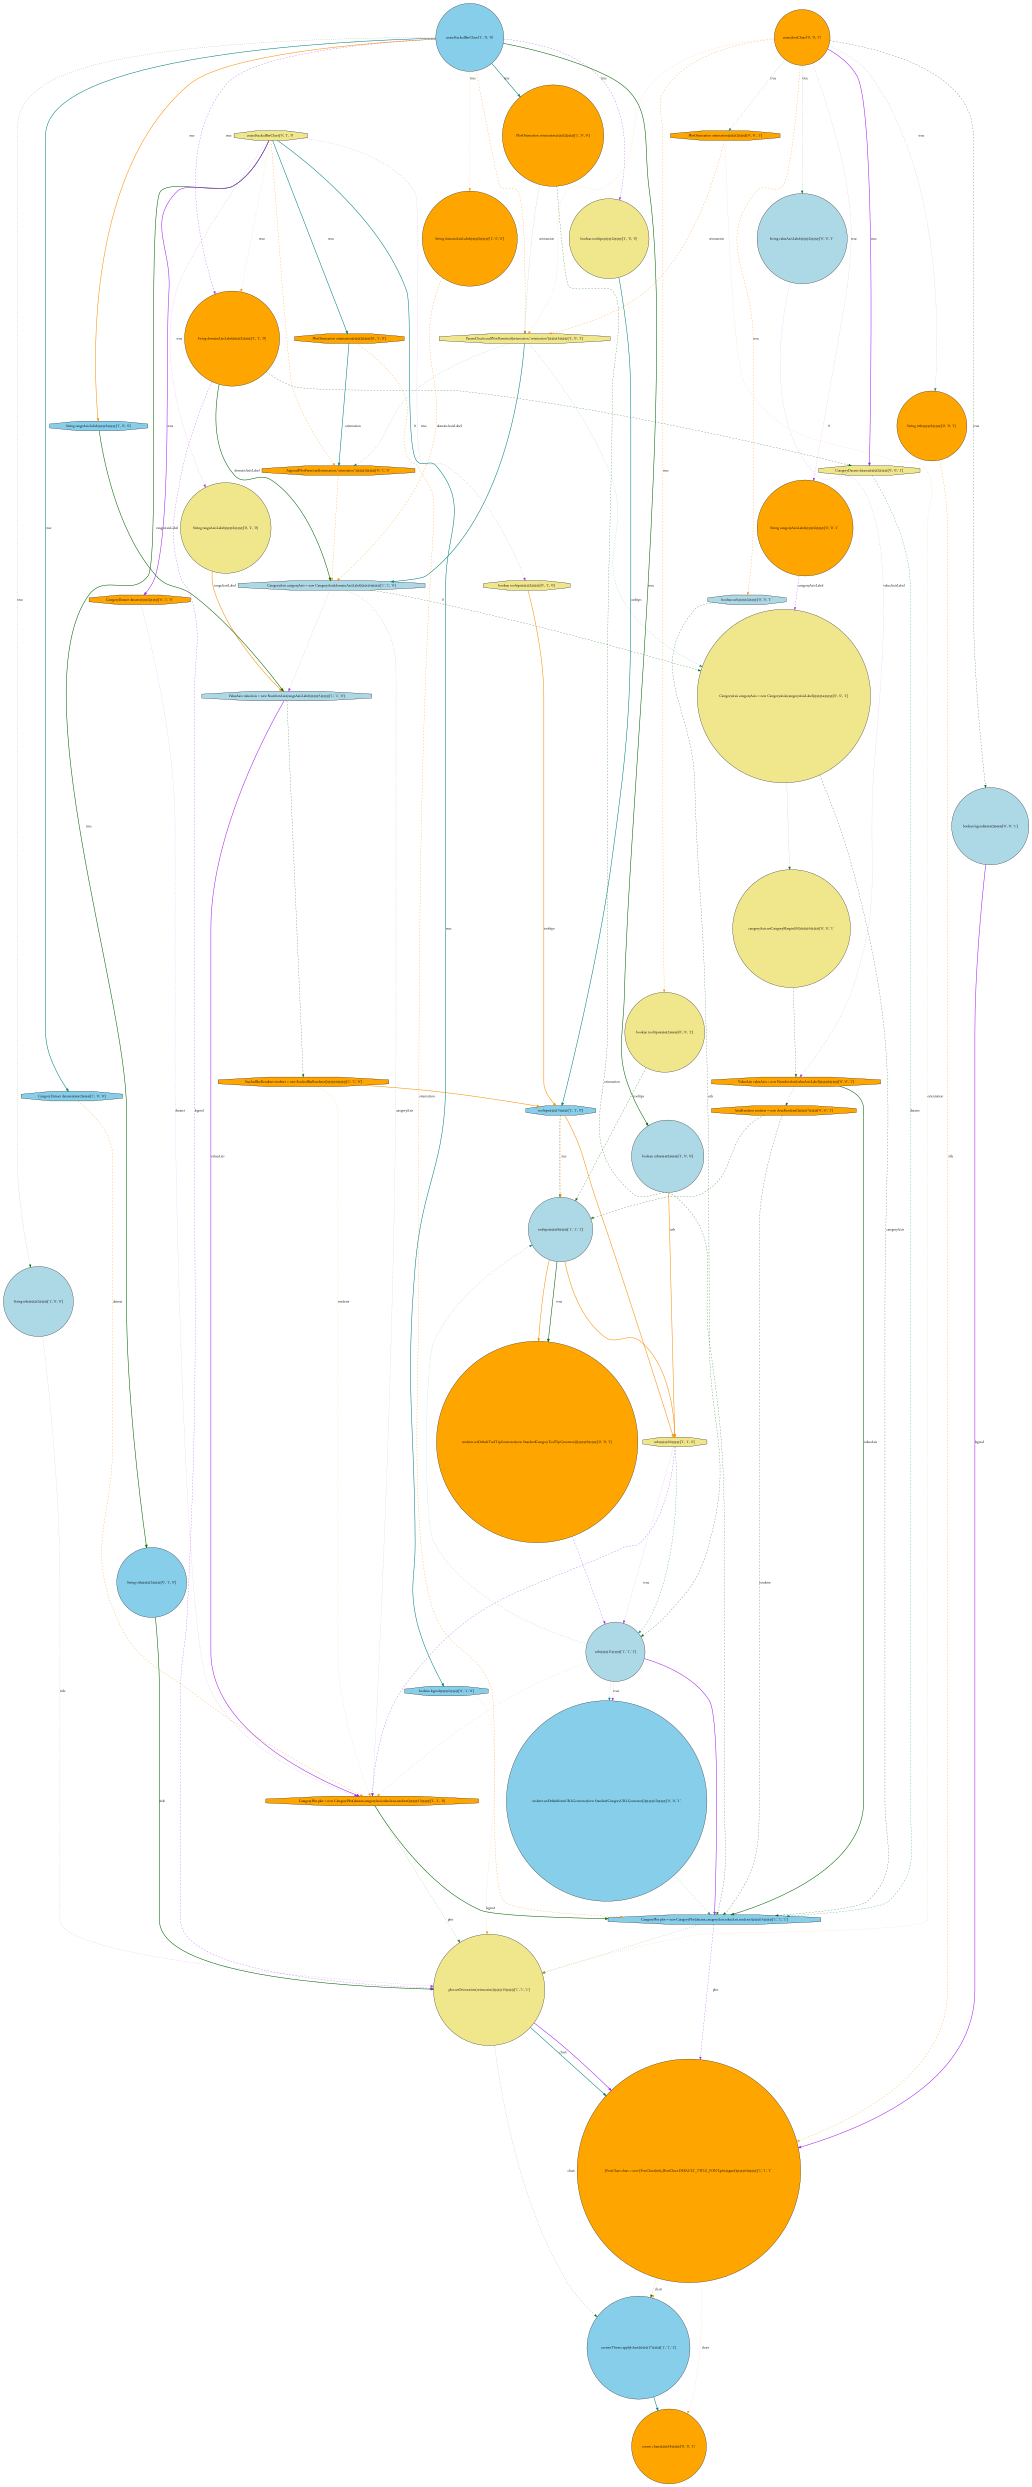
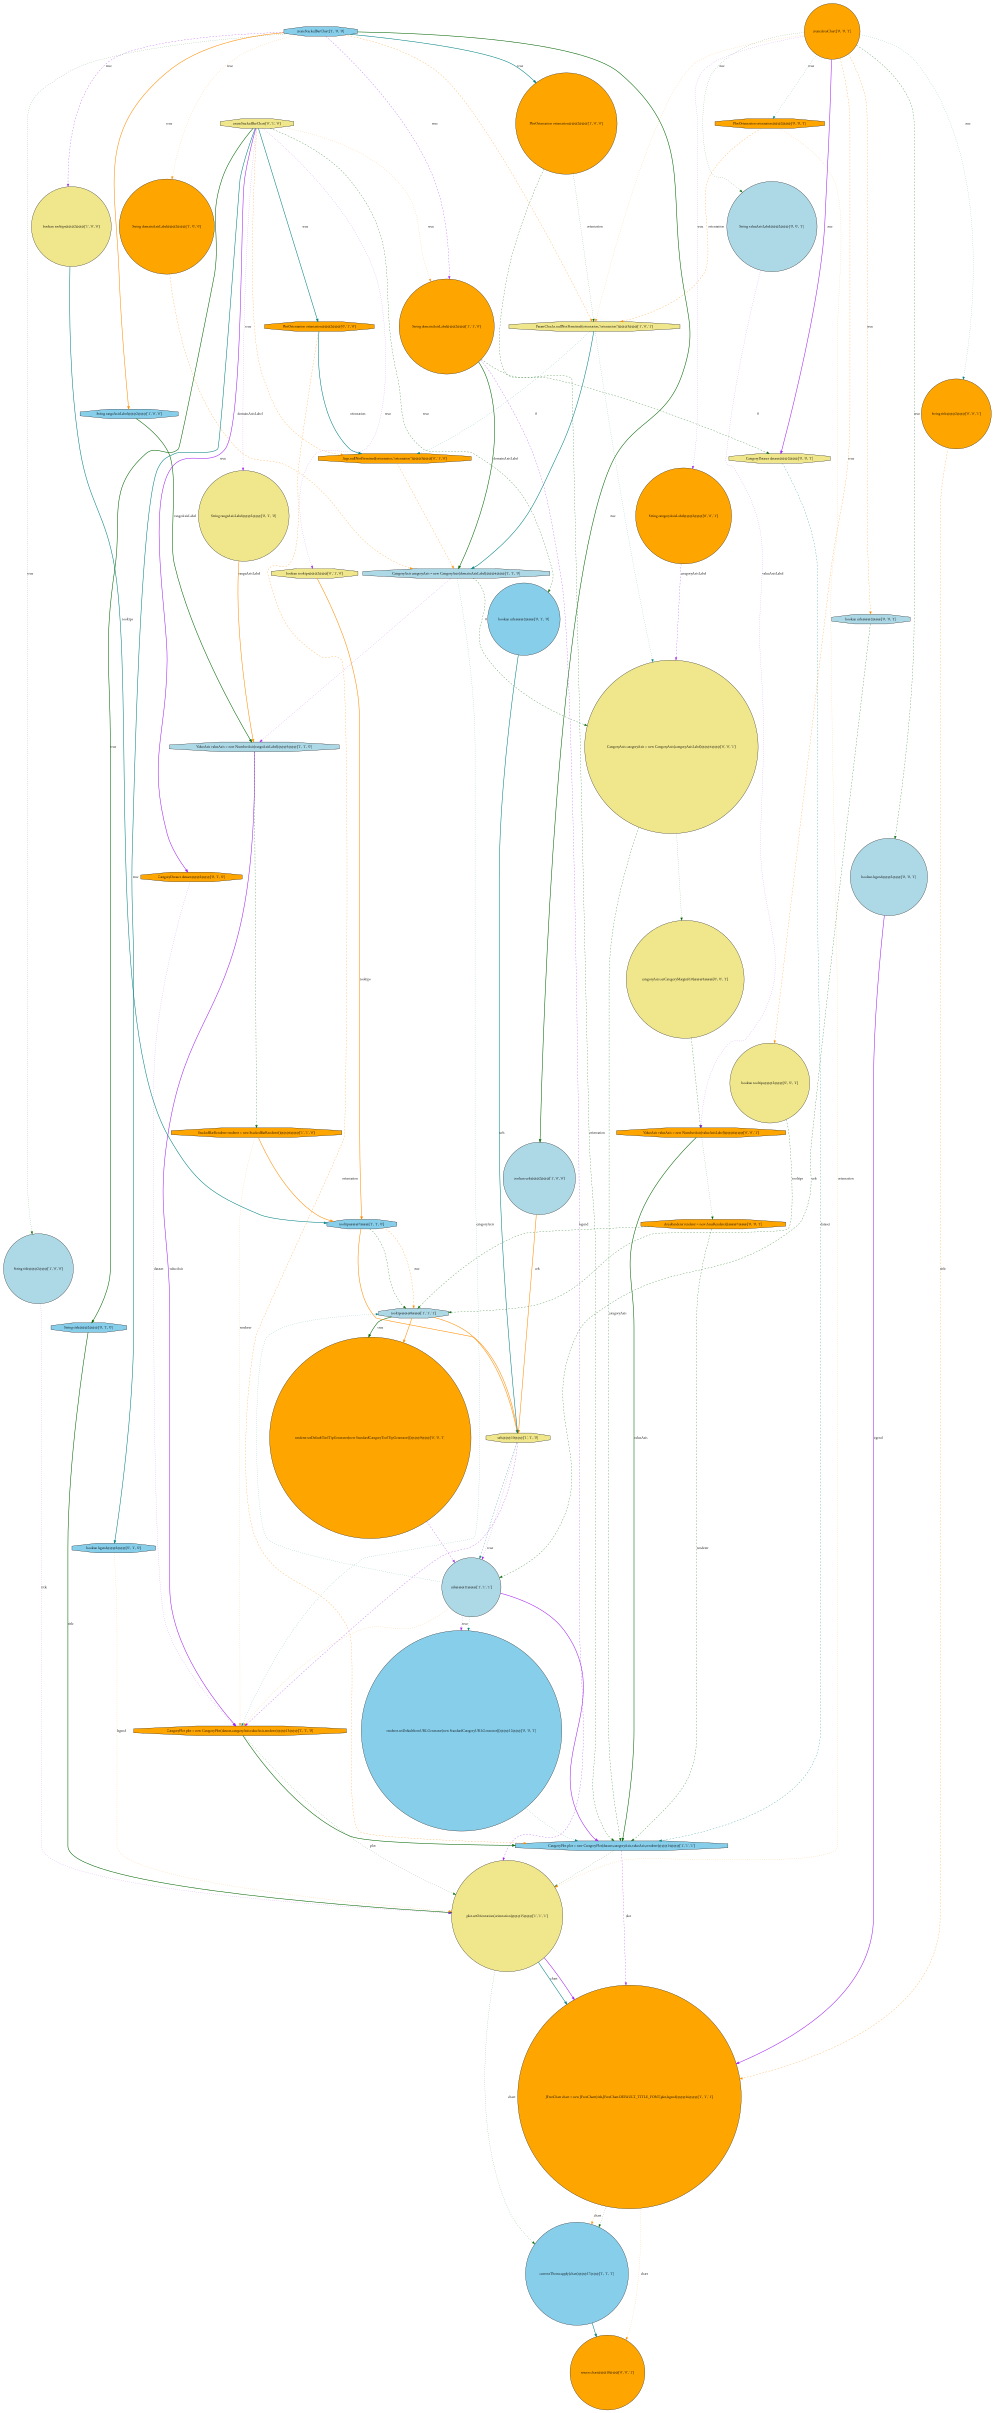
node "createStackedBarChart['1', '0', '0']": shape circle -> octagon
node "boolean urls@@@2@@@['0', '1', '0']": added
node "CategoryDataset dataset@@@2@@@['1', '0', '0']": removed
node "tooltips@@@8@@@['1', '1', '1']": shape circle -> octagon
node "String title@@@2@@@['0', '1', '0']": shape circle -> octagon
